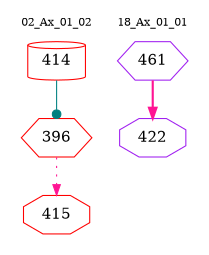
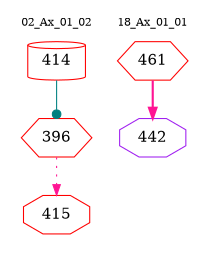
node "461": color purple -> red
node "422": label "422" -> "442"
